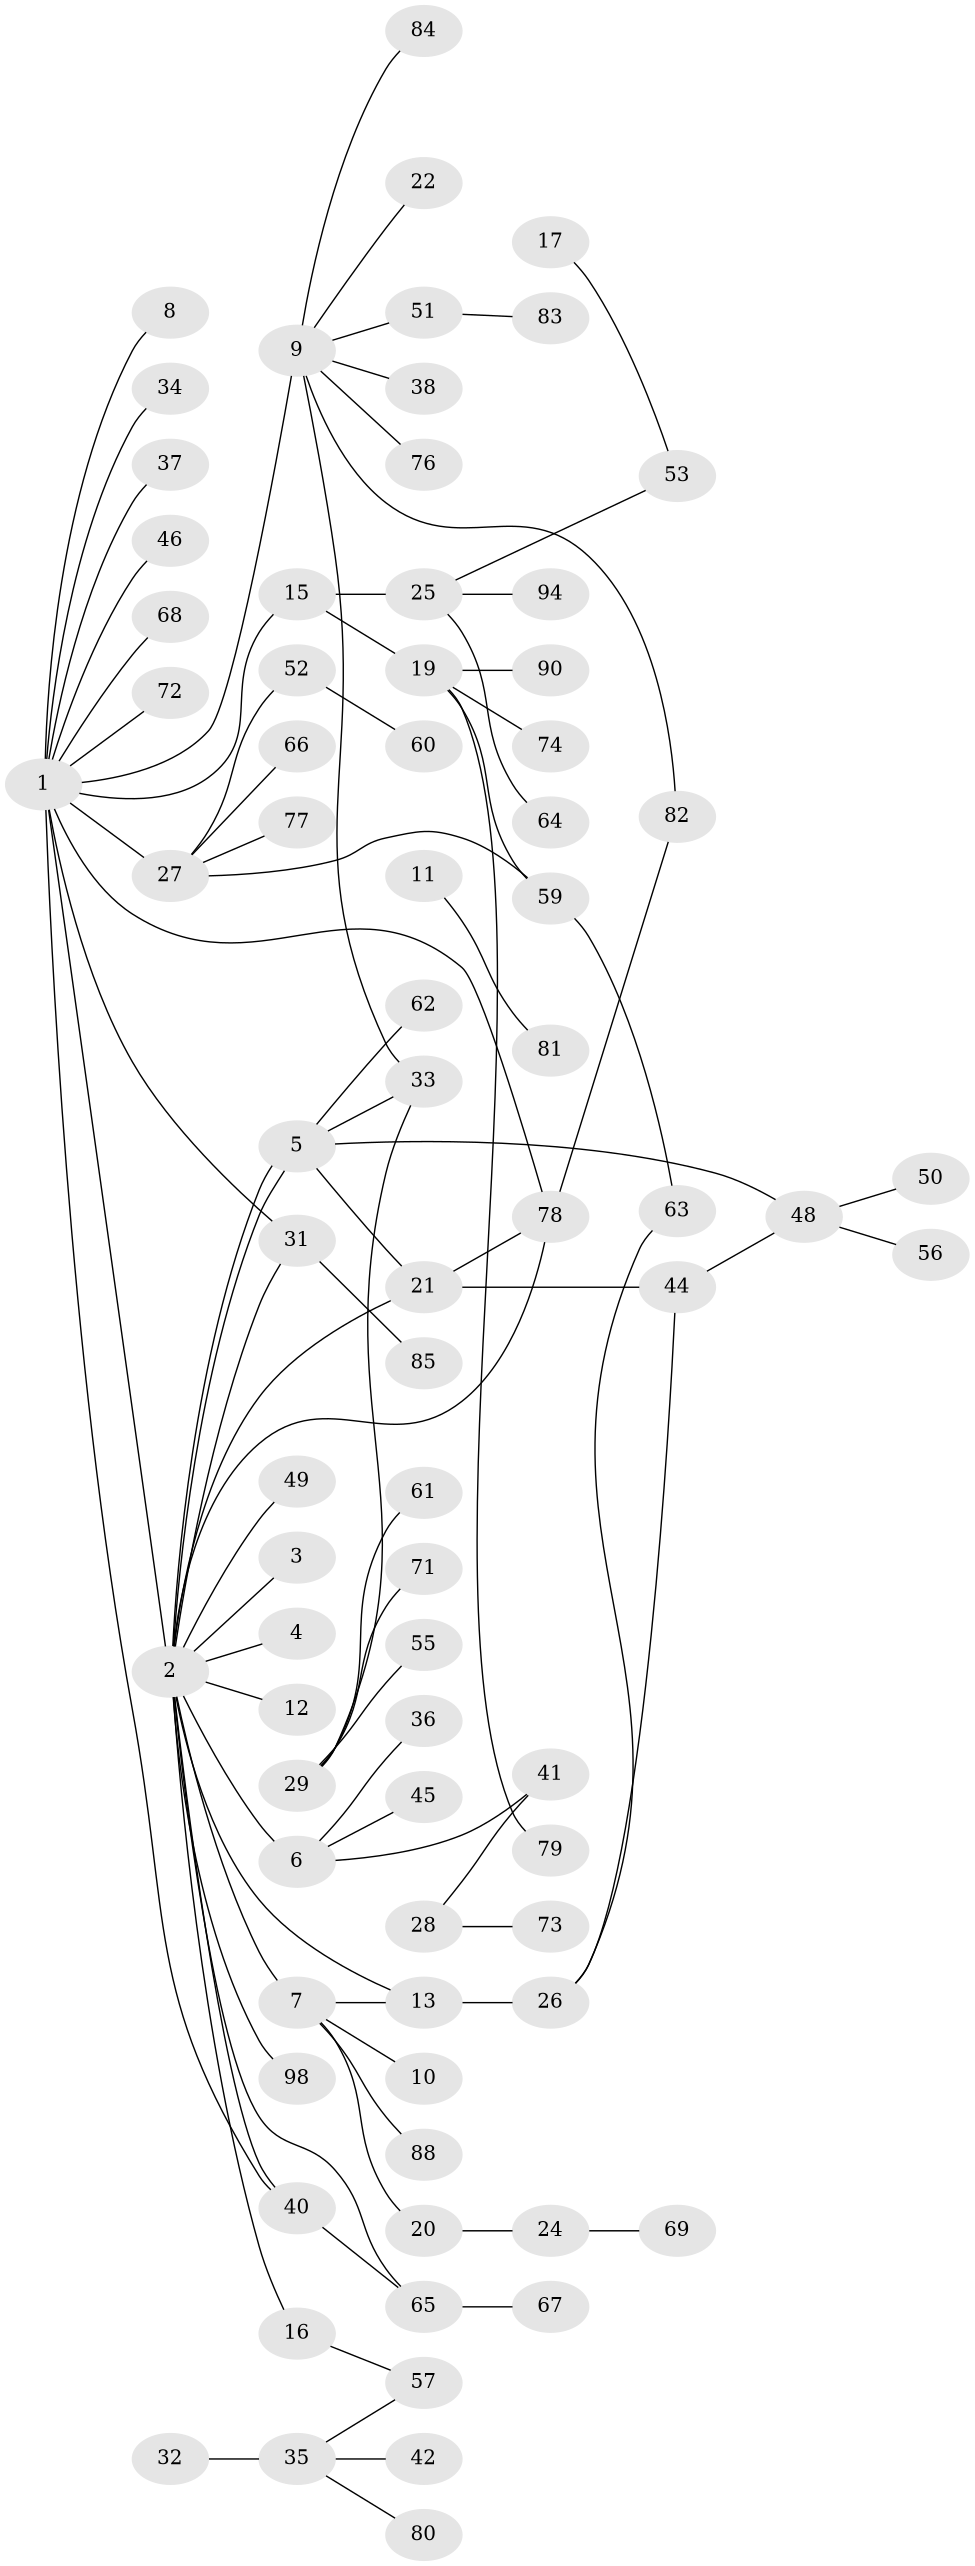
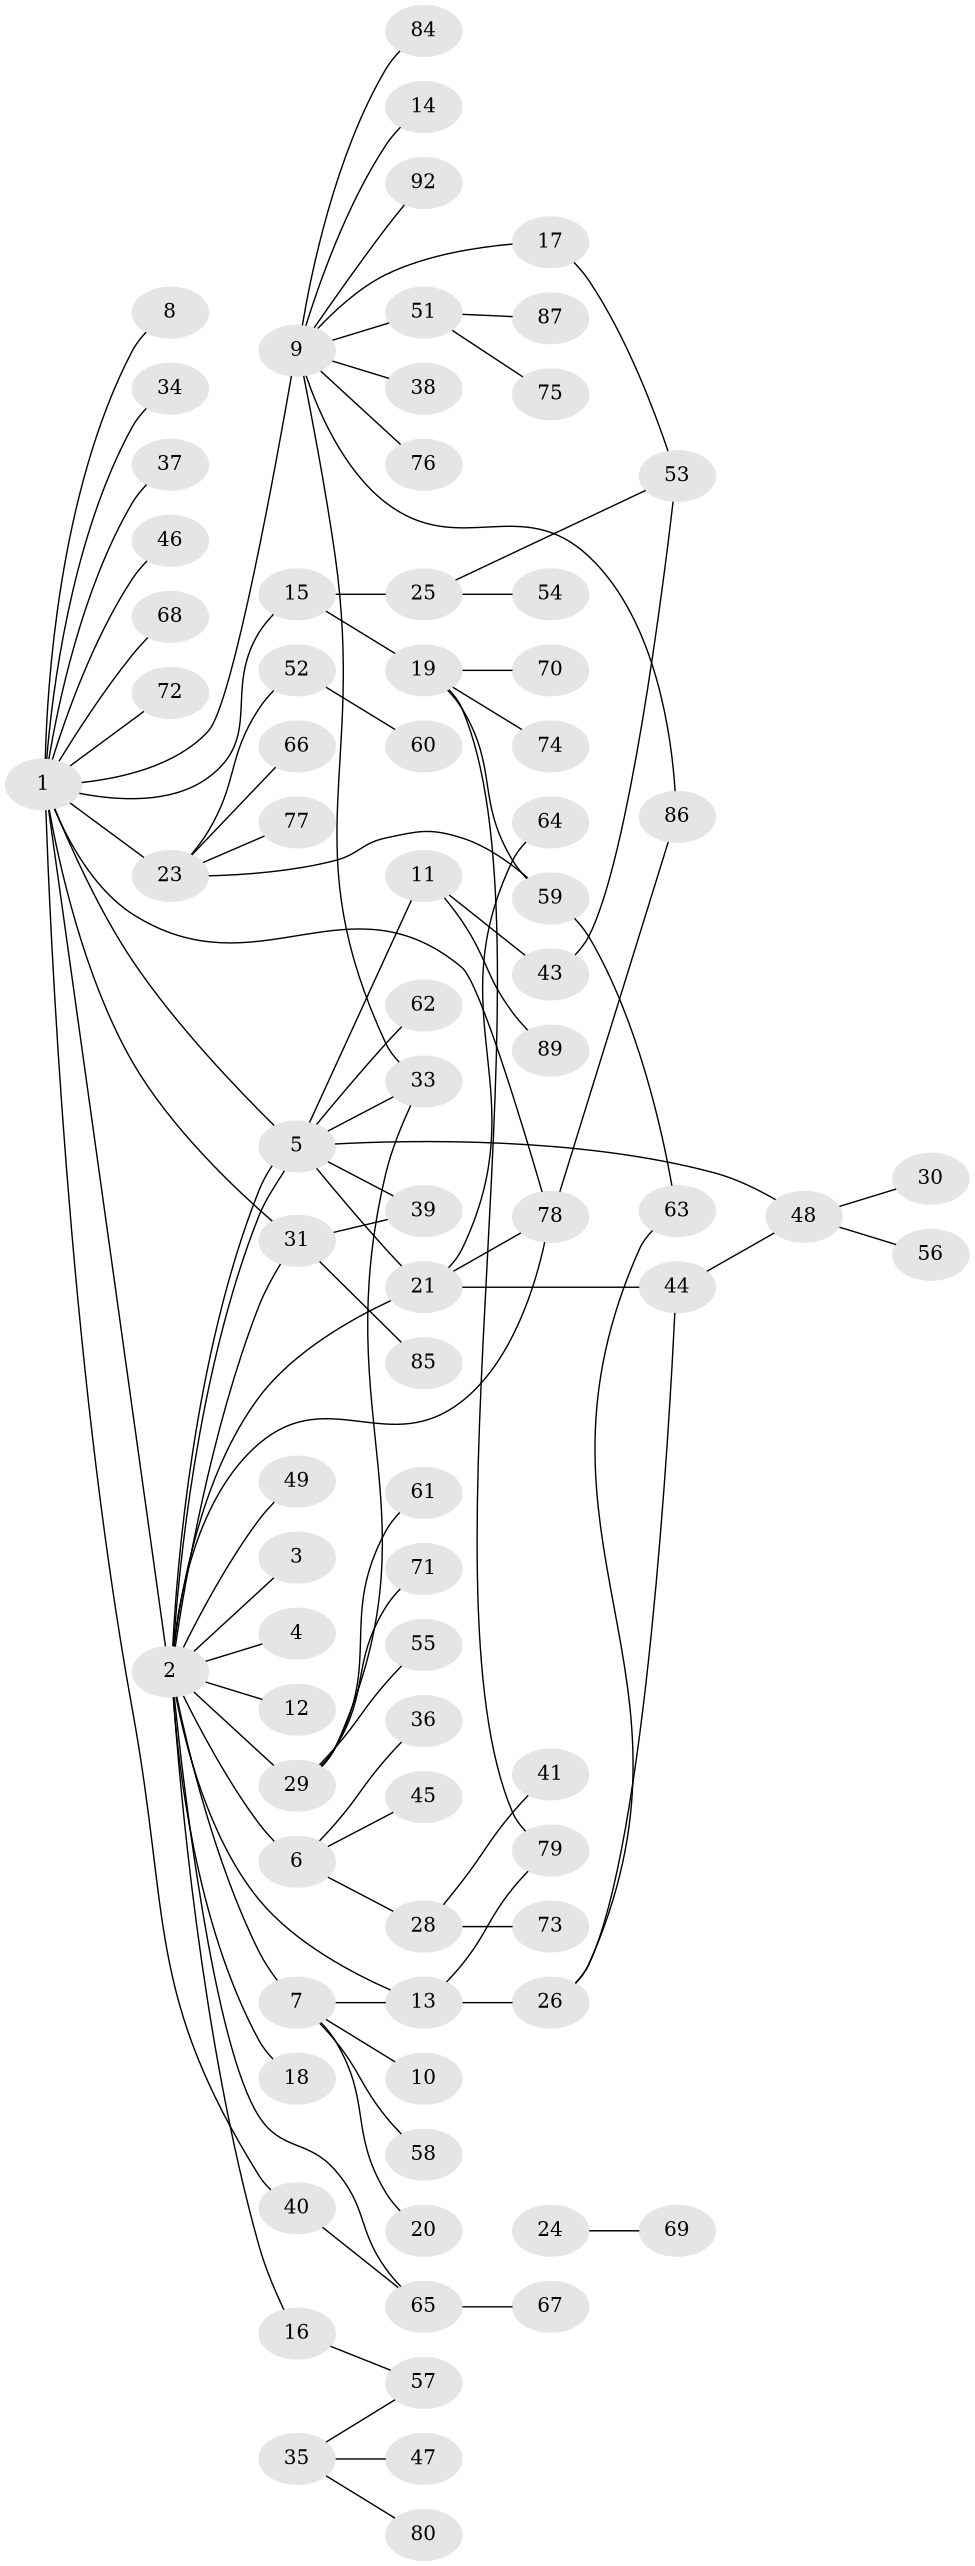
node "14": added
node "22": label "22" -> "92"
edge "17" -- "9": added
node "83": label "83" -> "87"
node "75": added
node "94": label "94" -> "54"
node "90": label "90" -> "70"
edge "25" -- "64": now "21" -- "64"
node "82": label "82" -> "86"
node "27": label "27" -> "23"
node "43": added
edge "1" -- "5": added
edge "11" -- "5": added
node "81": label "81" -> "89"
node "50": label "50" -> "30"
node "39": added
edge "41" -- "6": now "28" -- "6"
edge "79" -- "13": added
edge "2" -- "40": now "2" -- "29"
node "98": label "98" -> "18"
node "88": label "88" -> "58"
edge "20" -- "24": removed
node "32": removed
node "42": label "42" -> "47"
